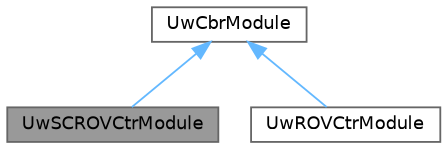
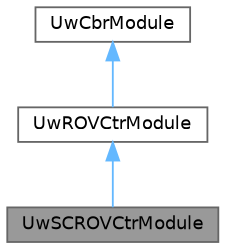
edge "UwSCROVCtrModule" -> "UwCbrModule": now "UwSCROVCtrModule" -> "UwROVCtrModule"
